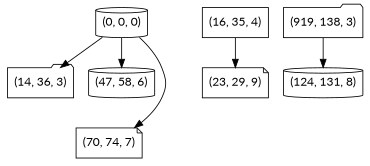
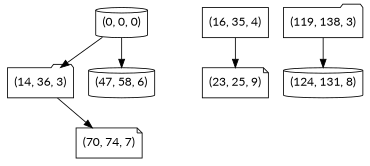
node "(919, 138, 3)": label "(919, 138, 3)" -> "(119, 138, 3)"
edge "(0, 0, 0)" -> "(70, 74, 7)": now "(14, 36, 3)" -> "(70, 74, 7)"
node "(23, 29, 9)": label "(23, 29, 9)" -> "(23, 25, 9)"
